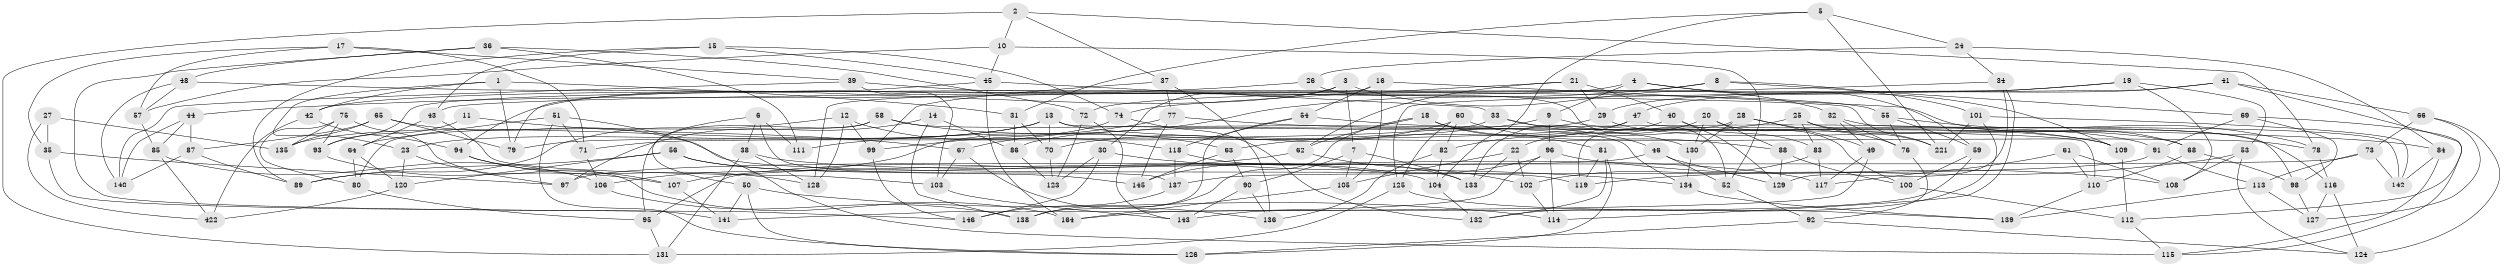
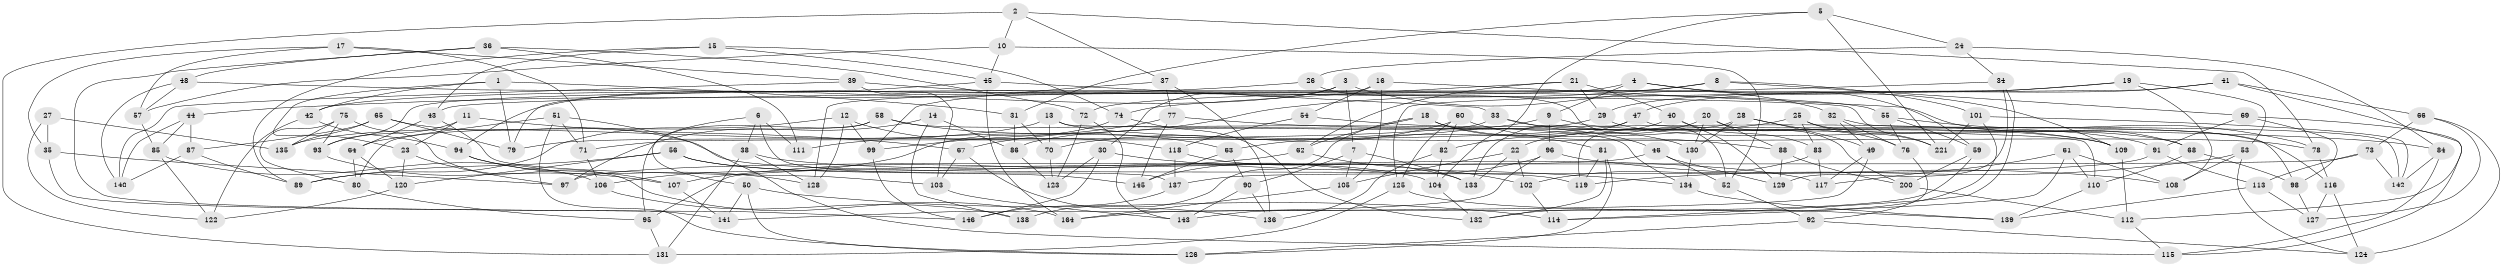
edge "13" -- "23": now "11" -- "23"
edge "96" -- "114": now "61" -- "114"
node "100": label "100" -> "200"
edge "54" -- "138": removed
node "422": label "422" -> "122"
